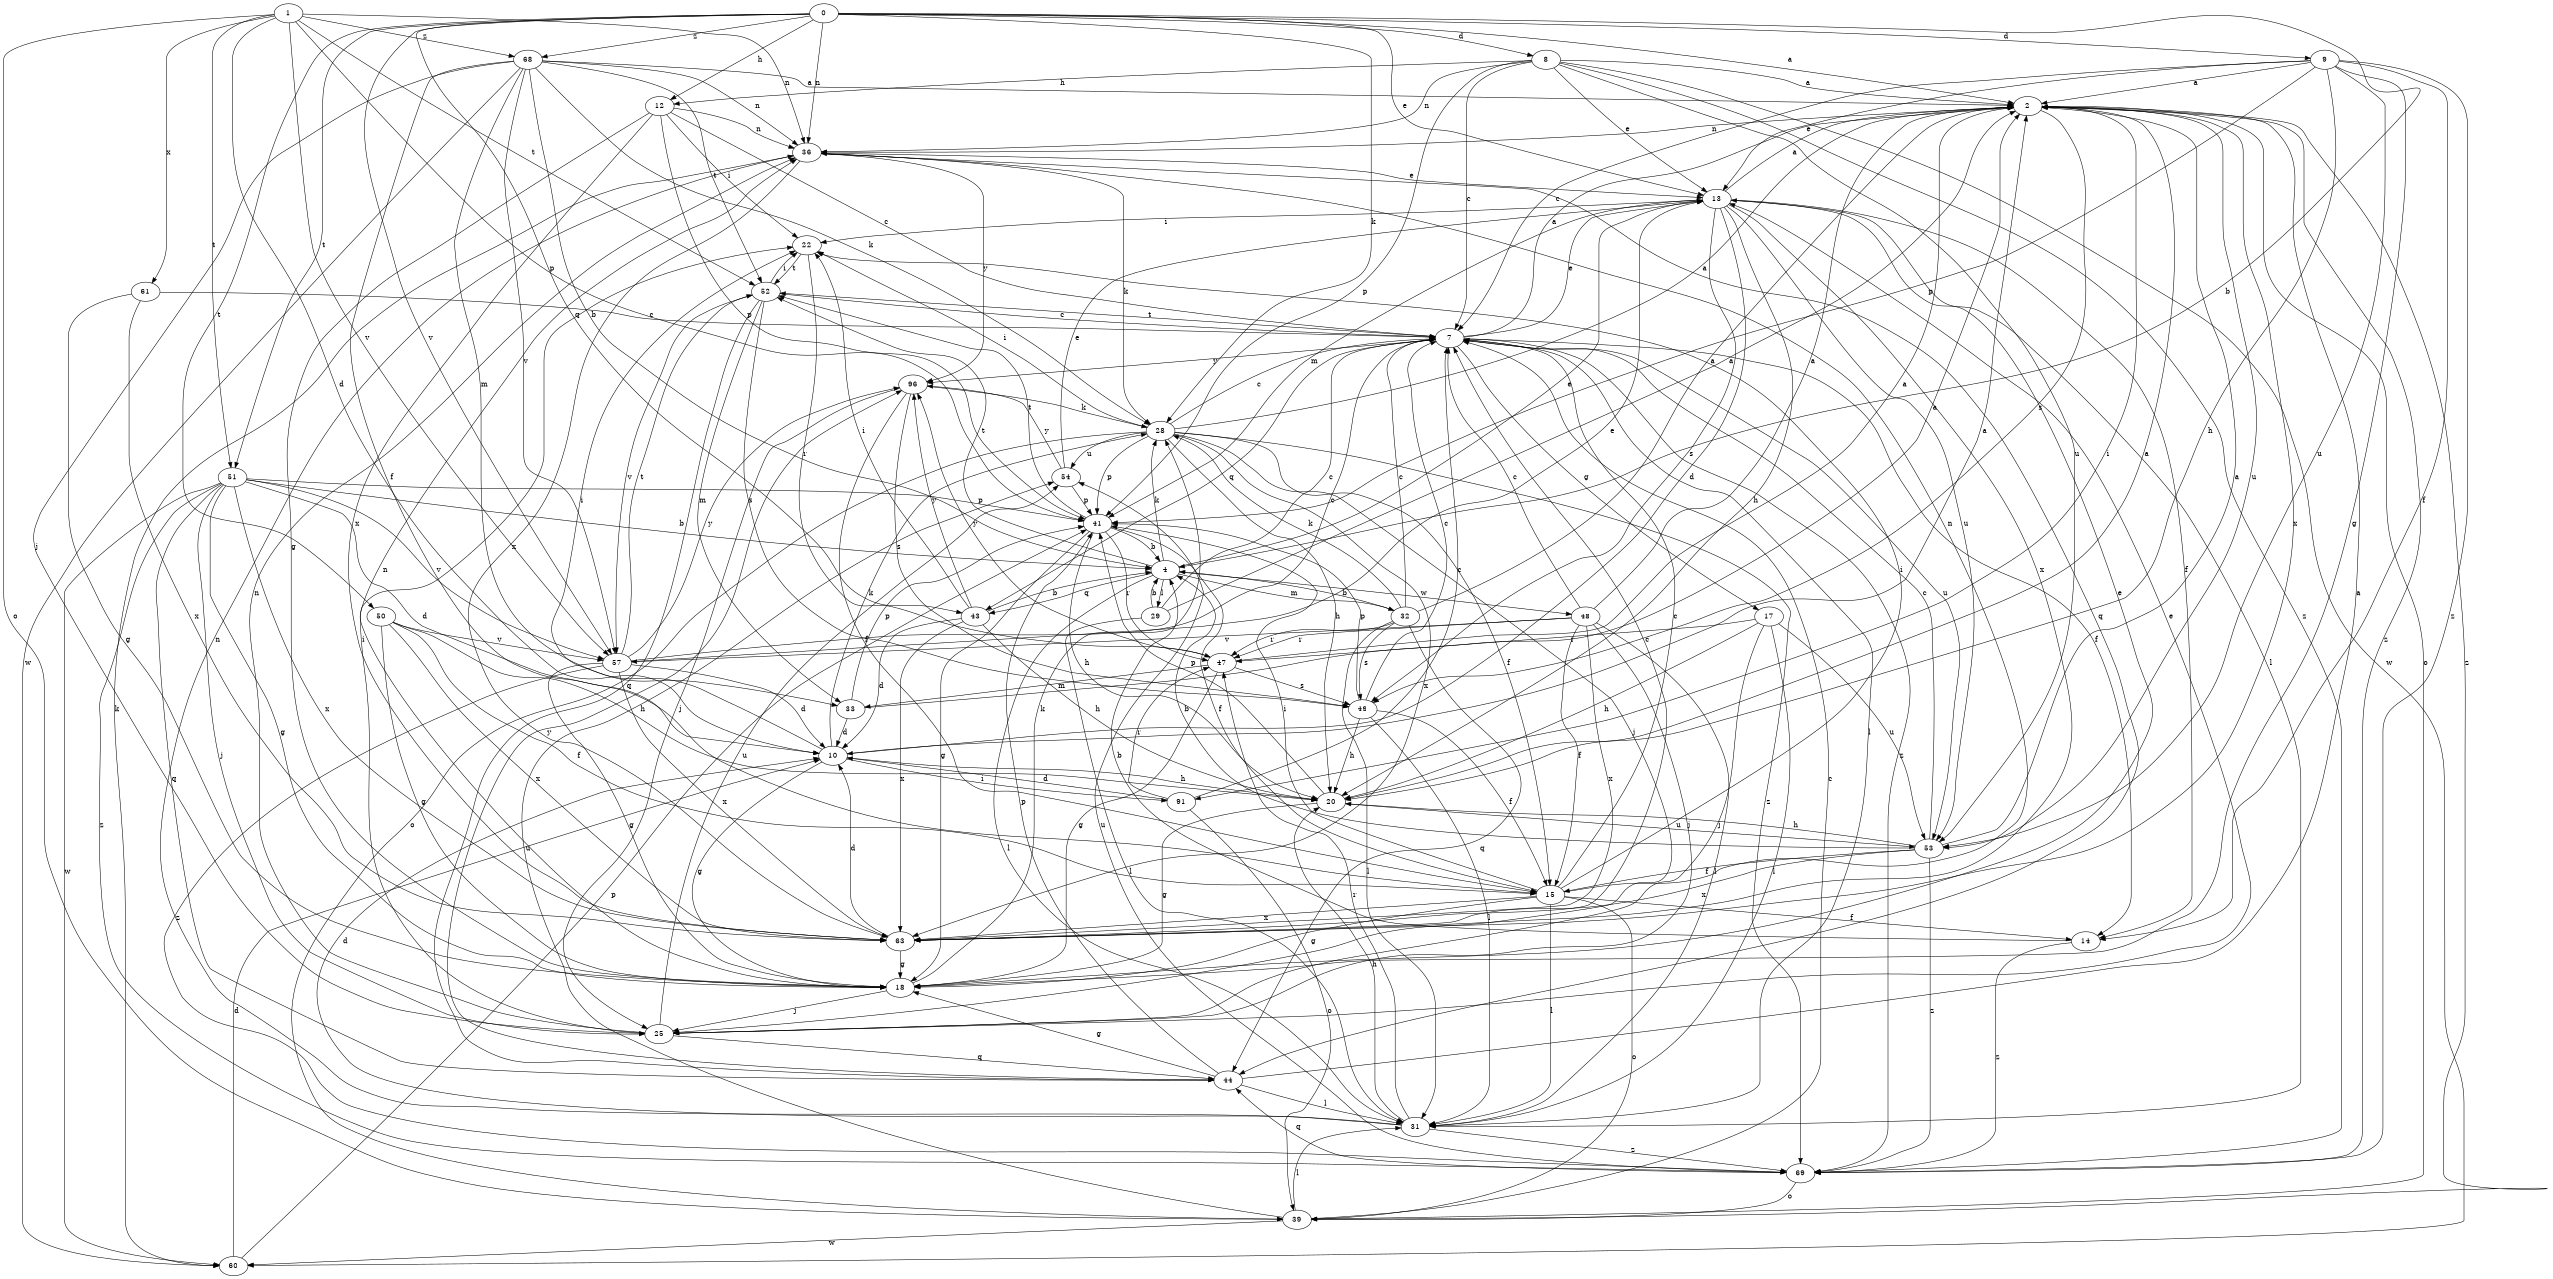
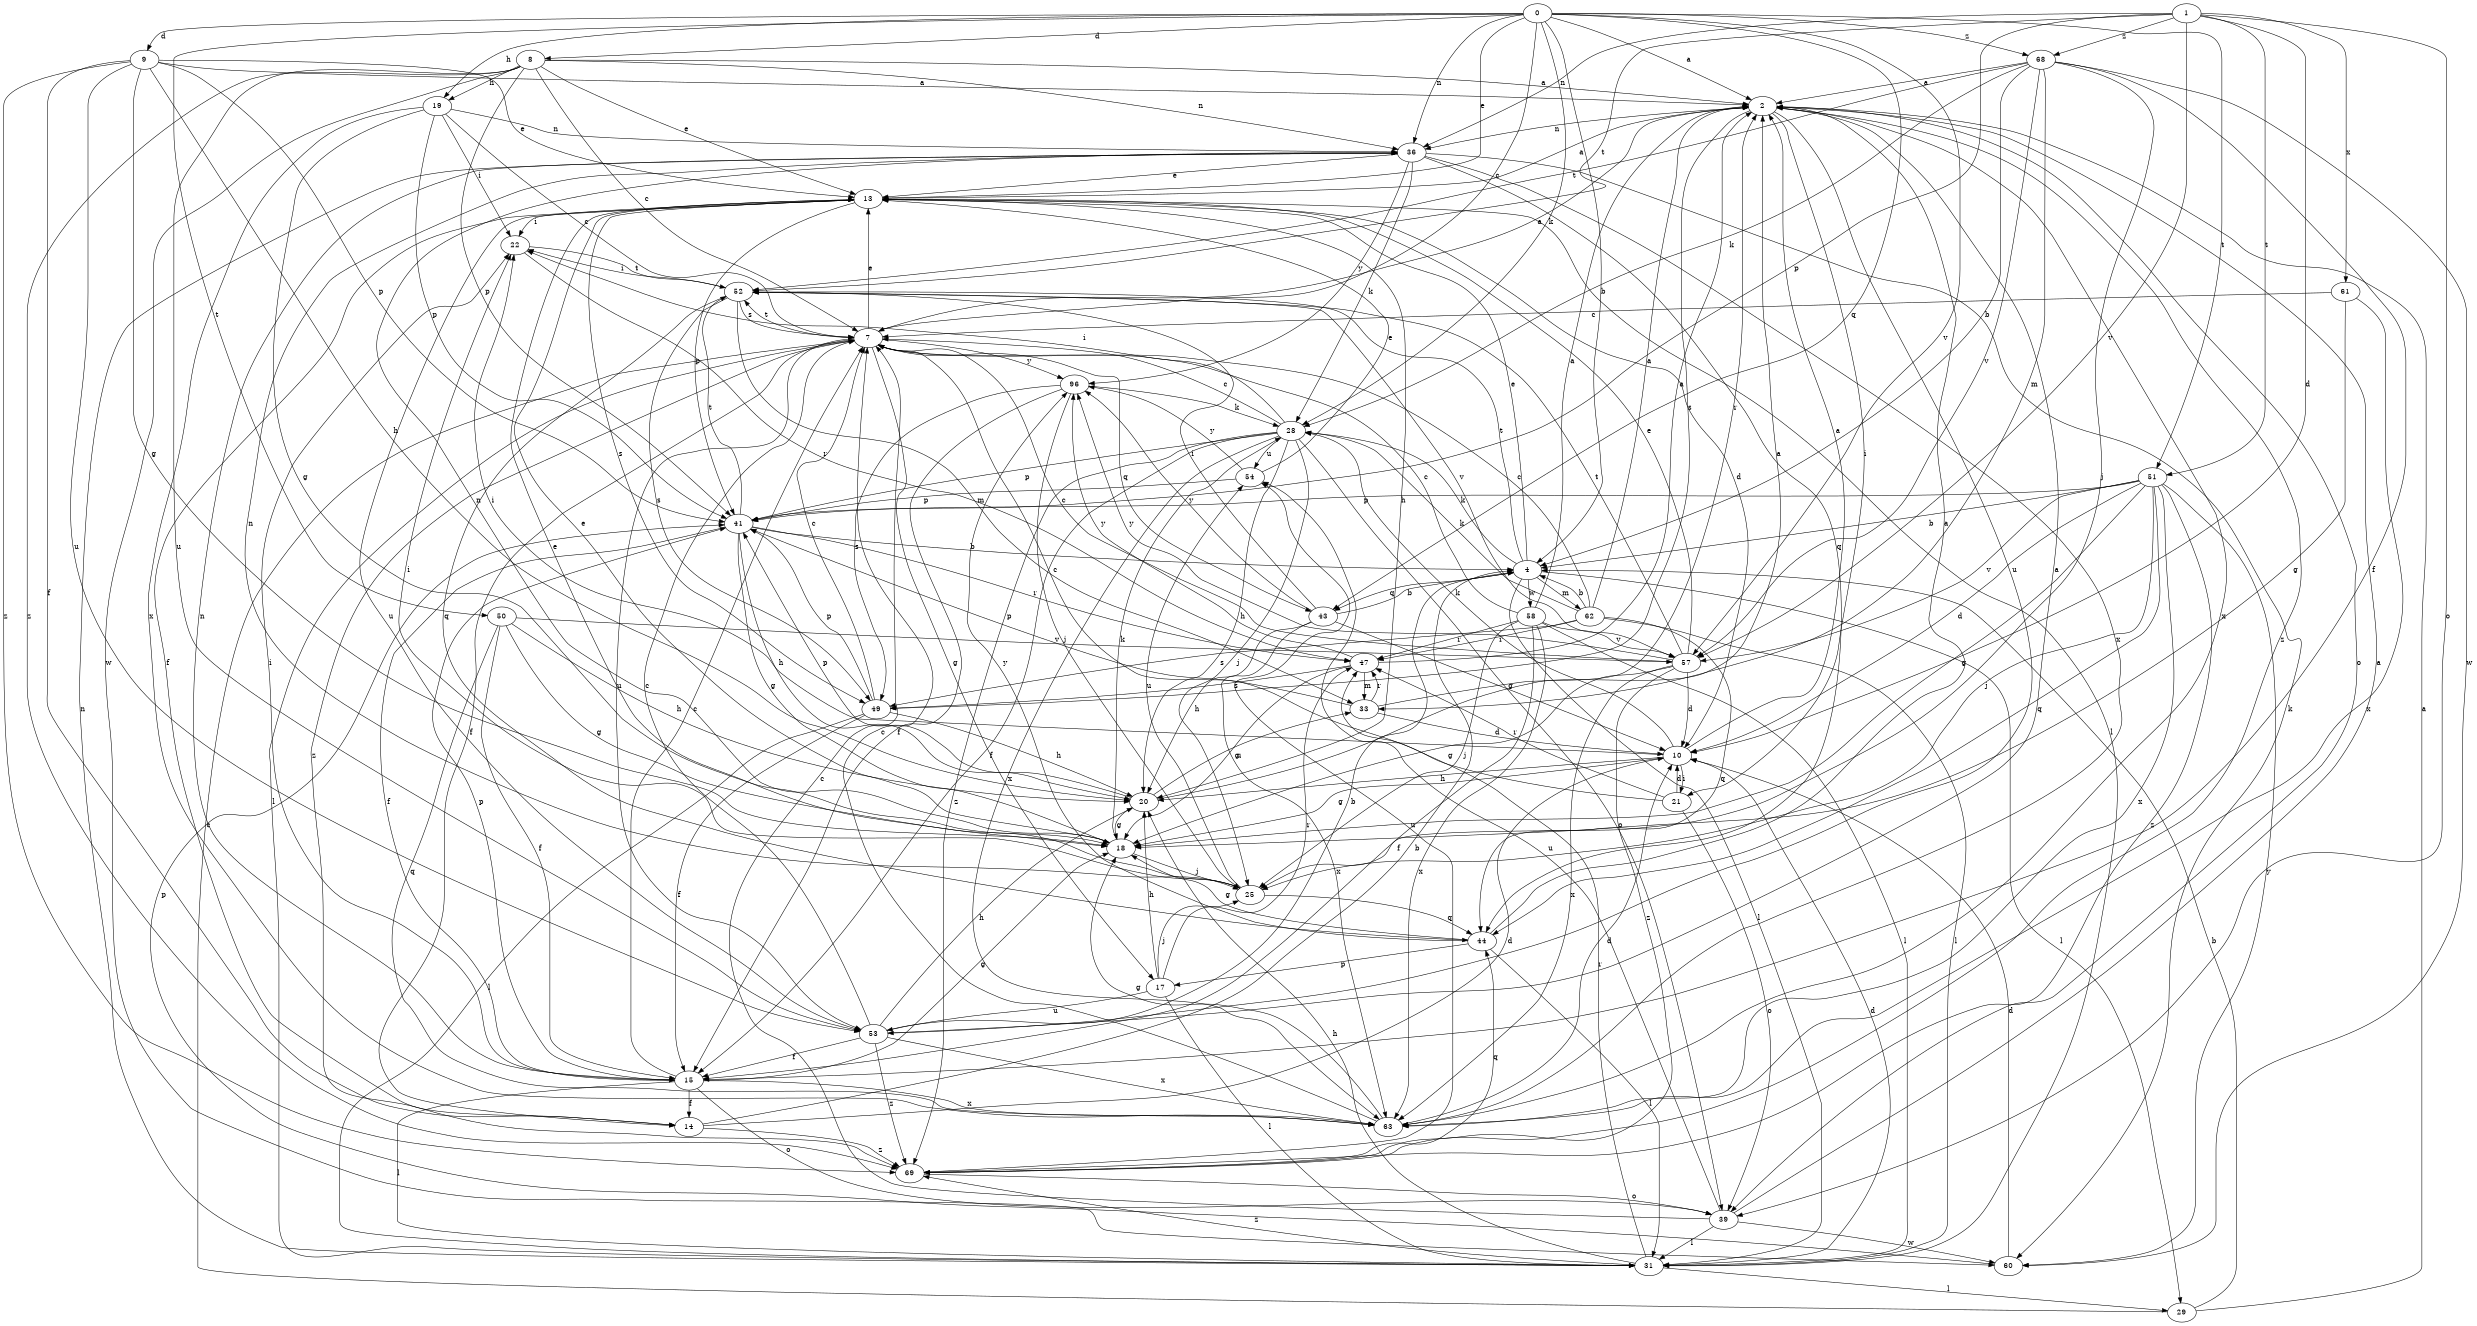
edge "68" -> "36": removed, label "n"
edge "9" -> "7": now "0" -> "7"
node "12": label "12" -> "19"
edge "28" -> "2": removed, label "a"
edge "52" -> "7": label "c" -> "s"
edge "13" -> "41": label "m" -> "p"
edge "33" -> "2": label "a" -> "r"
edge "43" -> "22": now "43" -> "52"
node "32": label "32" -> "62"
node "48": label "48" -> "58"
edge "39" -> "2": label "z" -> "a"
edge "43" -> "10": label "d" -> "g"
edge "33" -> "47": added, label "r"
edge "15" -> "41": label "i" -> "p"
edge "50" -> "63": label "x" -> "q"
node "91": label "91" -> "21"
edge "20" -> "53": now "20" -> "33"
edge "44" -> "41": now "44" -> "17"
edge "51" -> "60": label "w" -> "y"
edge "13" -> "63": removed, label "x"
edge "29" -> "31": reversed
edge "14" -> "10": added, label "d"
